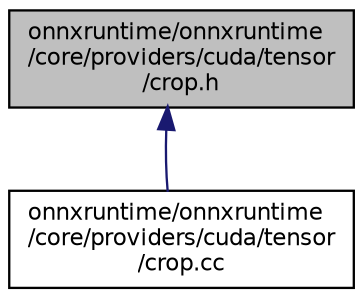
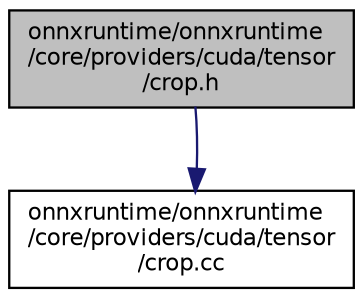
edge "onnxruntime/onnxruntime /core/providers/cuda/tensor /crop.cc" -> "onnxruntime/onnxruntime /core/providers/cuda/tensor /crop.h": reversed
